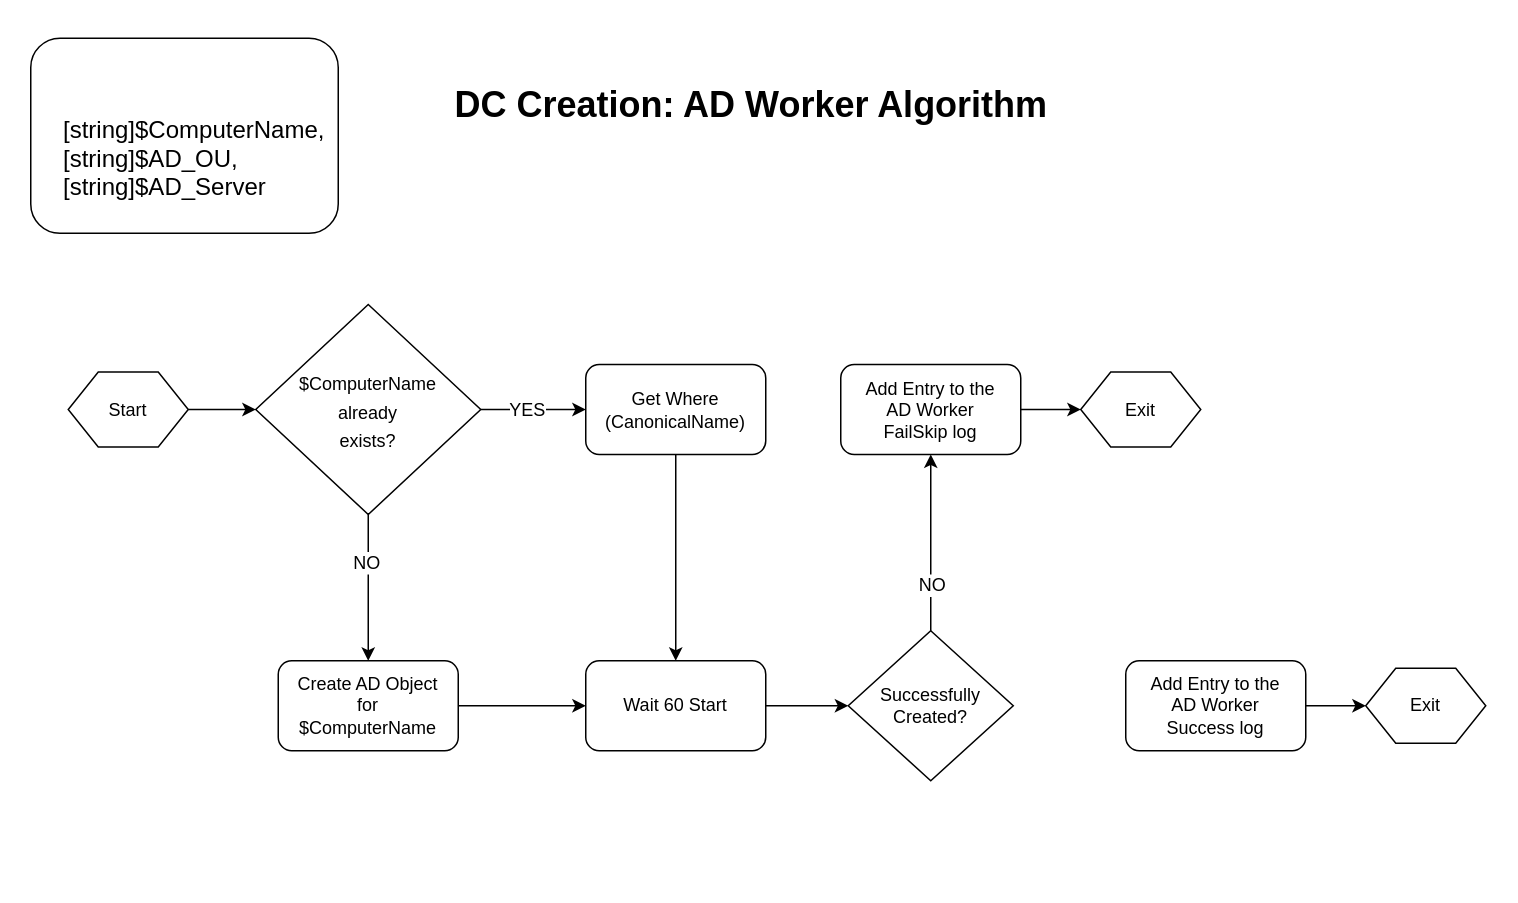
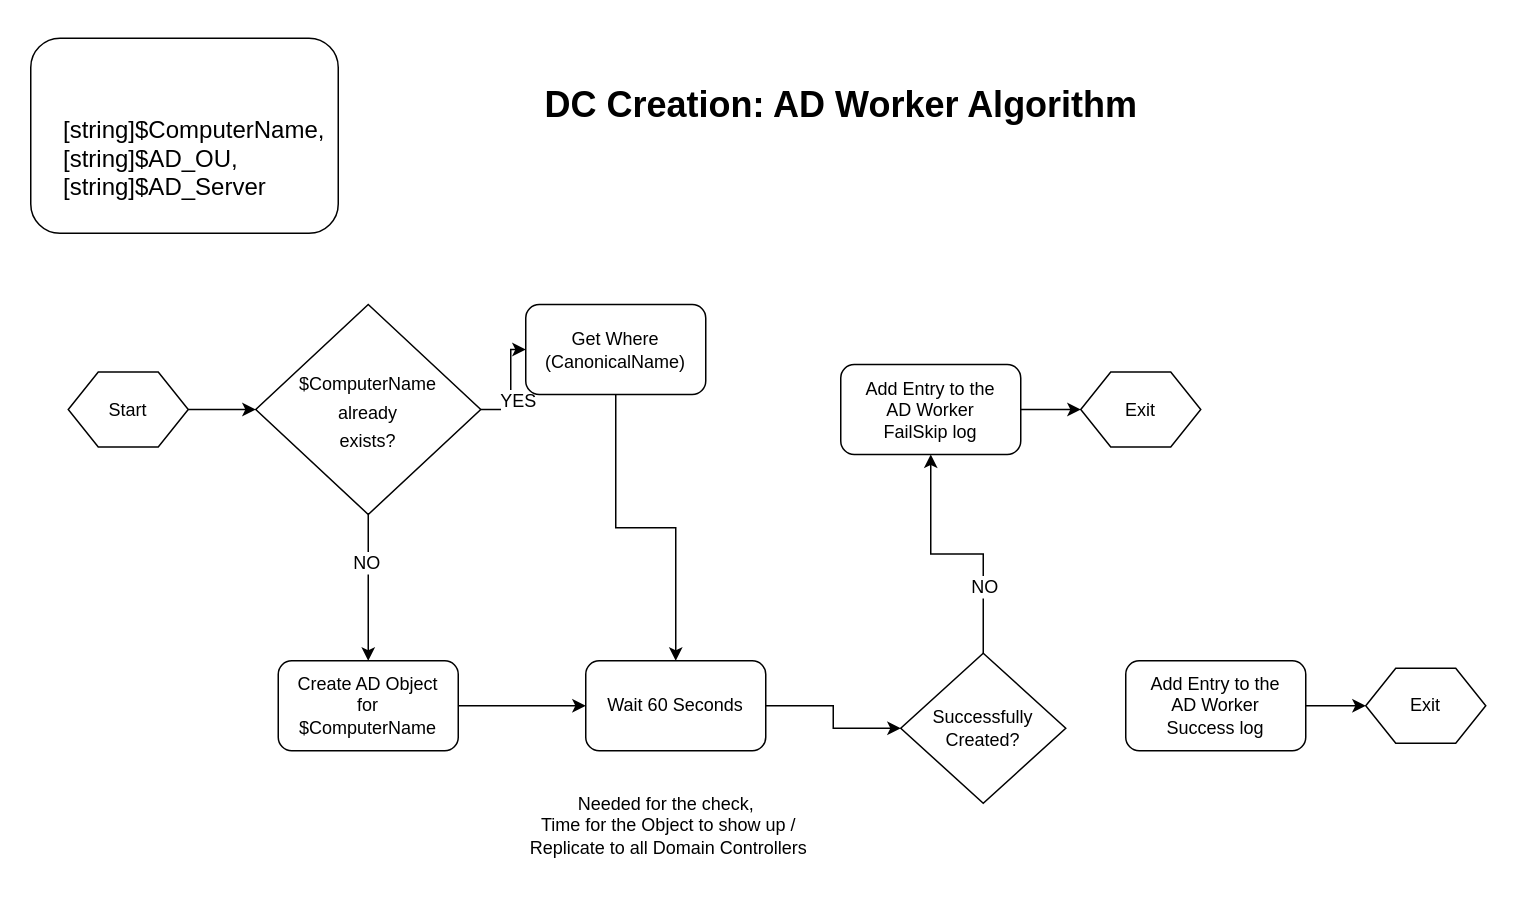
node "DC Creation: AD Worker Algorithm": moved (751, 106) -> (841, 106)
node "Get Where (CanonicalName)": moved (676, 410) -> (616, 350)
node "Wait 60 Start": label "Wait 60 Start" -> "Wait 60 Seconds"
node "Successfully Created?": moved (931, 706) -> (983, 728)
node "Needed for the check, Time for the Object to show up / Replicate to all Domain Controllers": added
